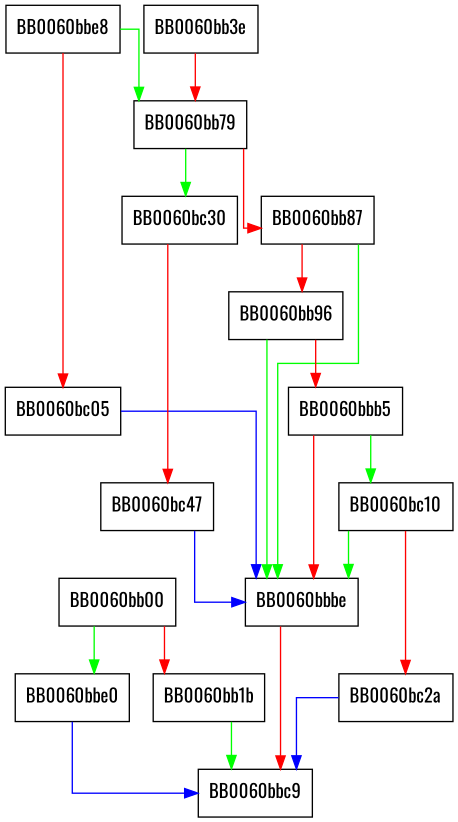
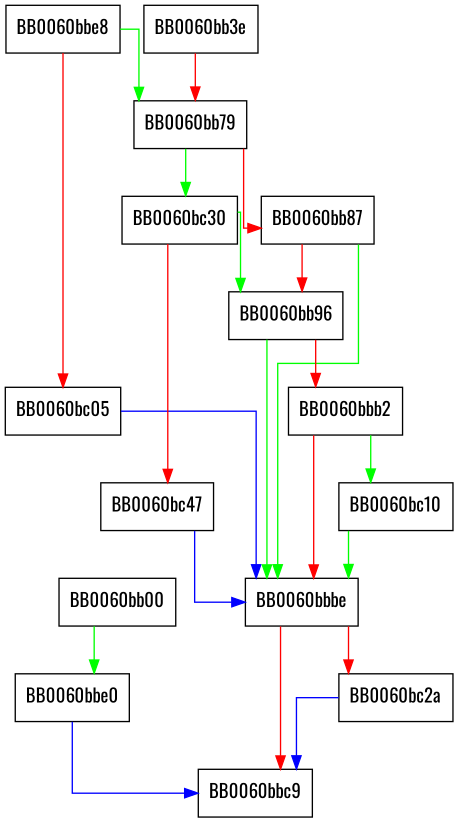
edge "BB0060bc30" -> "BB0060bb96": added
node "BB0060bbb5": label "BB0060bbb5" -> "BB0060bbb2"
edge "BB0060bc10" -> "BB0060bc2a": now "BB0060bbbe" -> "BB0060bc2a"
node "BB0060bb1b": removed
